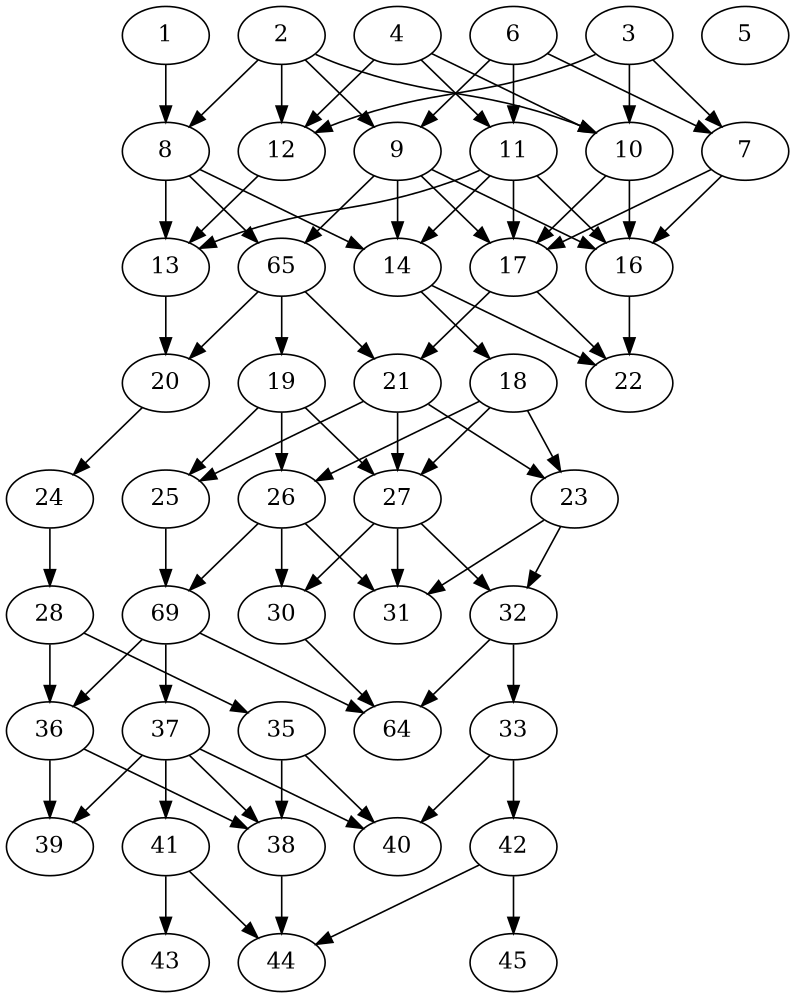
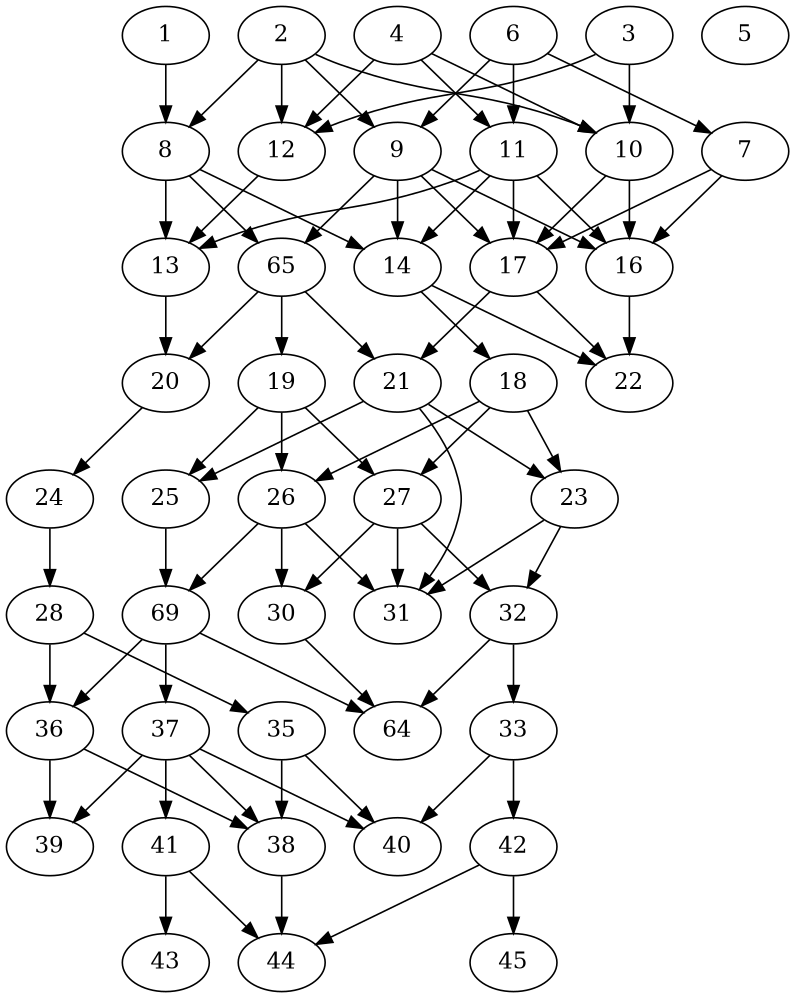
edge "3" -> "7": removed
edge "21" -> "27": now "21" -> "31"
